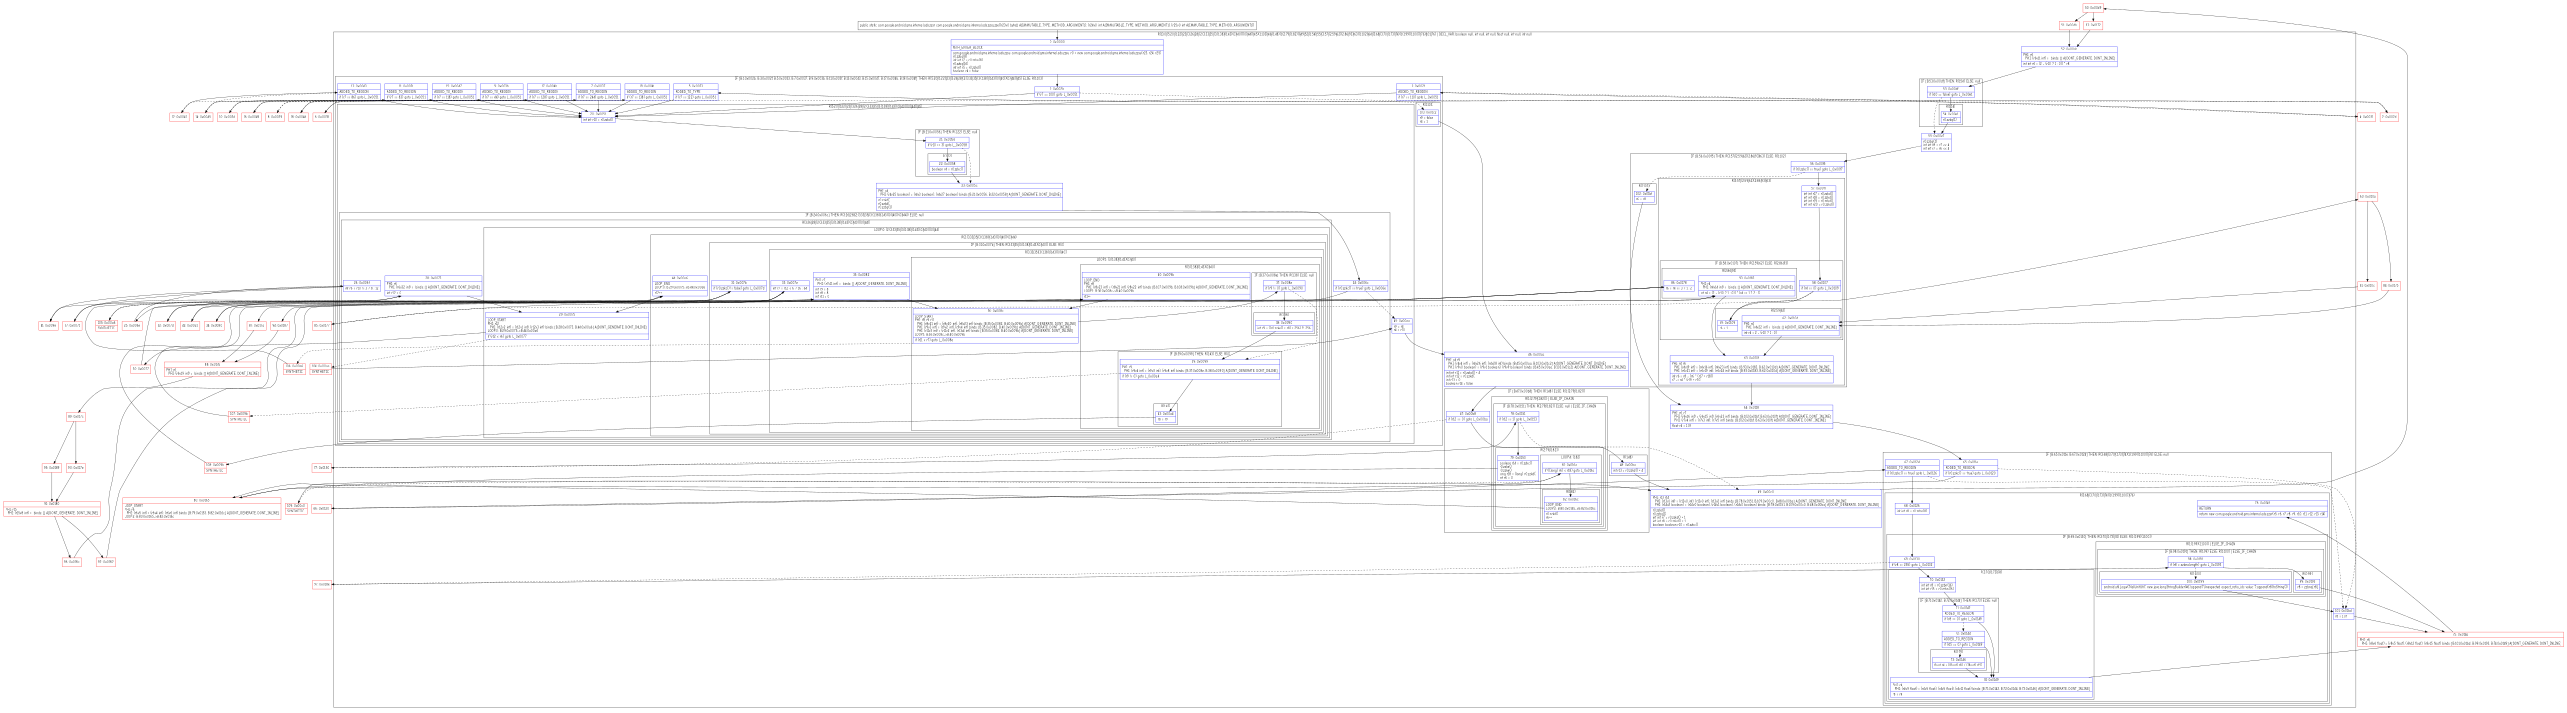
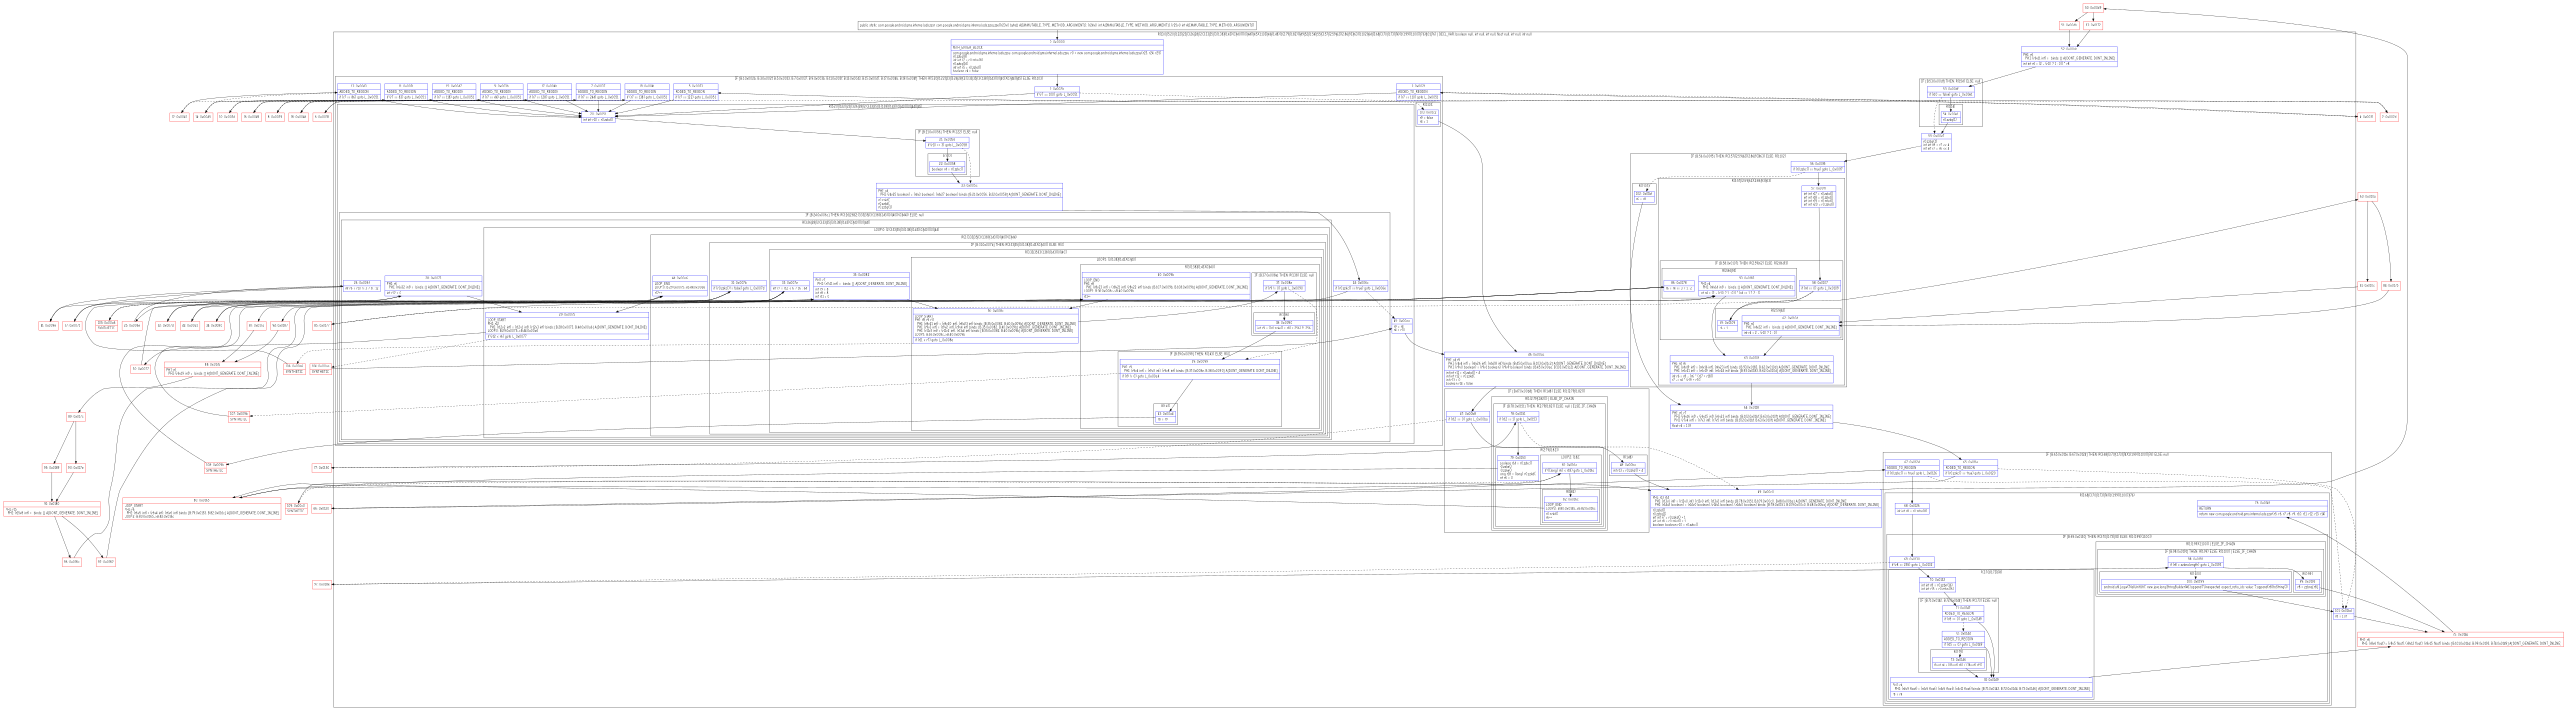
node "5: 0x0033": text "ADDED_TO_TYPE" -> "ADDED_TO_REGION"
edge "8: 0x0039" -> "9: 0x003b": style dashed -> solid
cluster "LOOP:4: (1:82)": label "LOOP:4: (1:82)" -> "LOOP:2: (1:82)"
